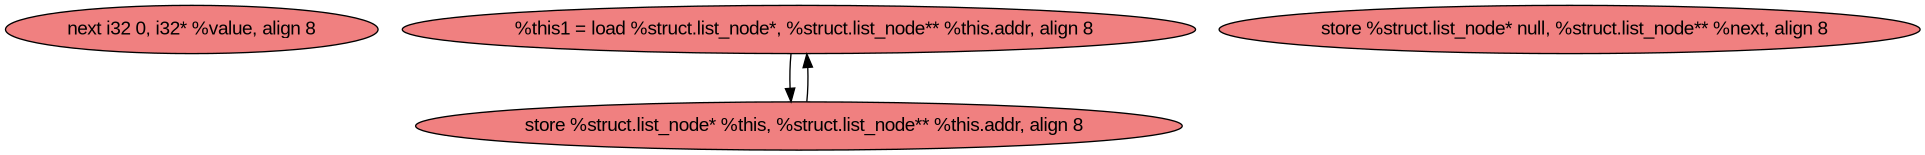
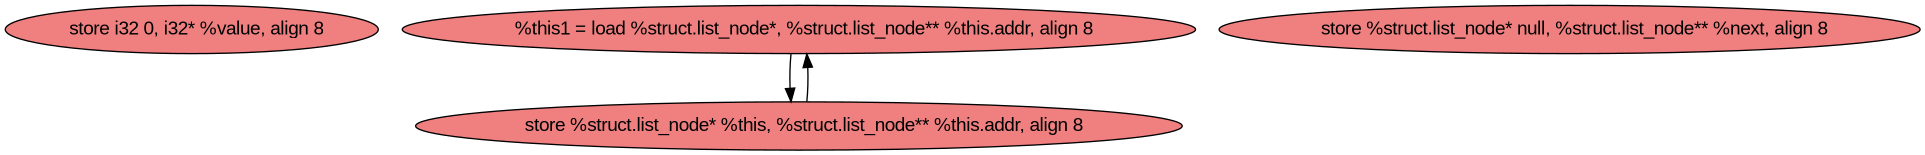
node "next i32 0, i32* %value, align 8": label "next i32 0, i32* %value, align 8" -> "store i32 0, i32* %value, align 8"
